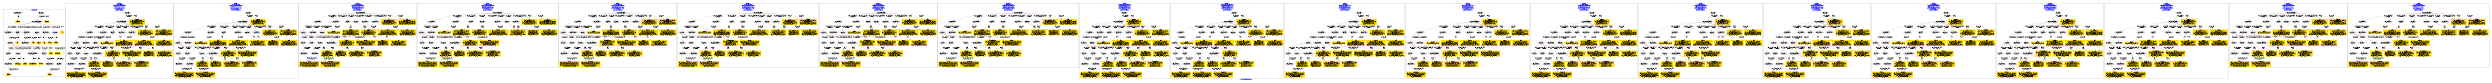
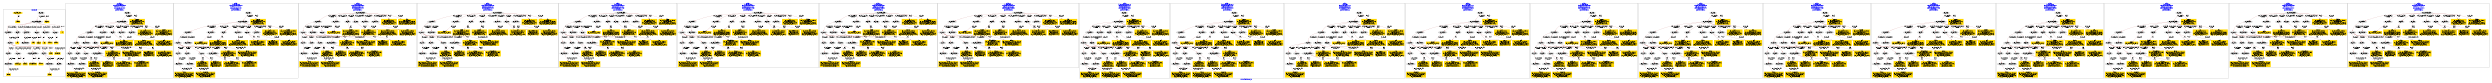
node "E48_Place_Name1": fillcolor lightgray -> gold
